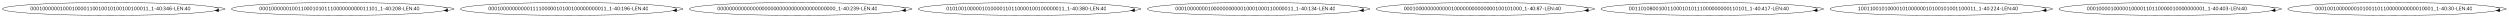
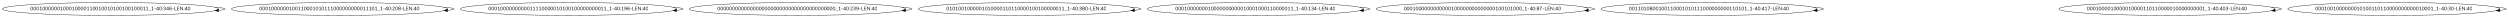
node "1001100101000010100000010100101001100011_1-40:224-LEN:40": removed
